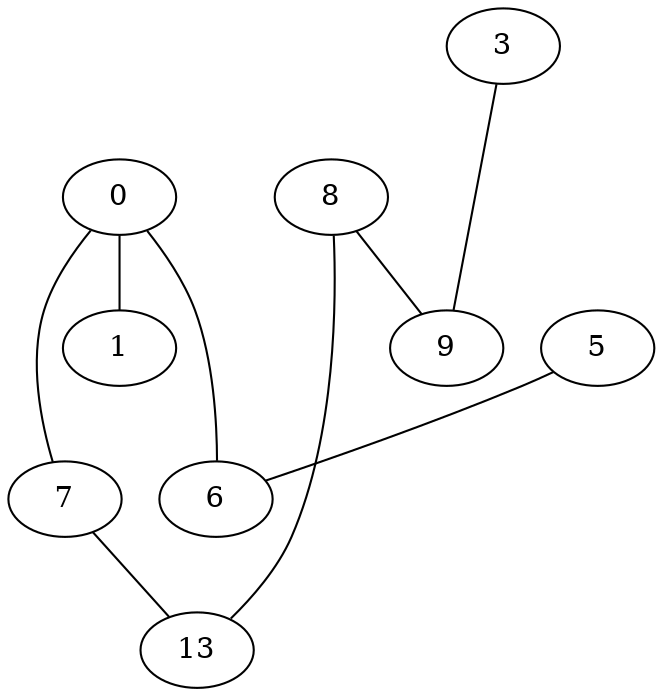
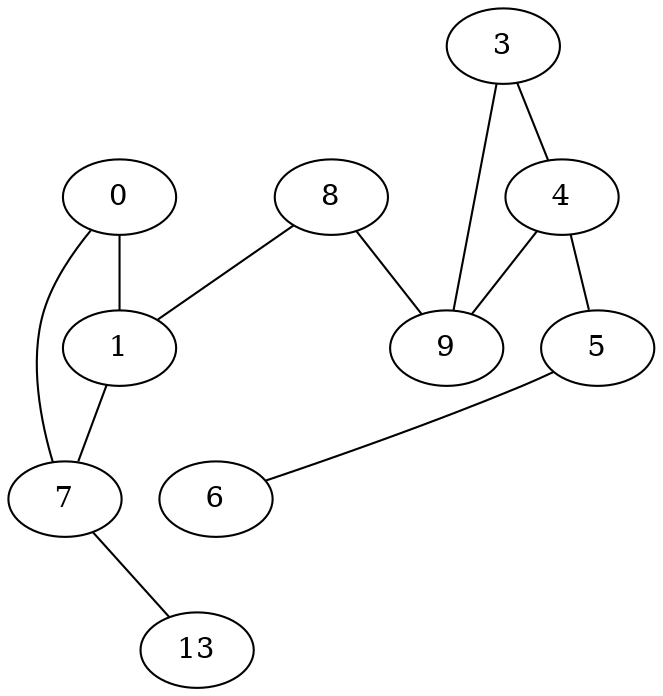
node "4": added
edge "0" -- "6": removed
edge "1" -- "7": added
edge "8" -- "13": now "8" -- "1"
